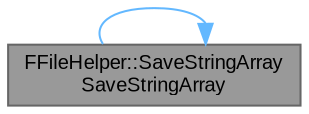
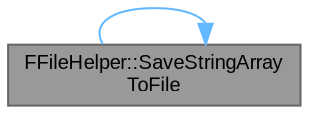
node "FFileHelper::SaveStringArray SaveStringArray": label "FFileHelper::SaveStringArray SaveStringArray" -> "FFileHelper::SaveStringArray ToFile"
